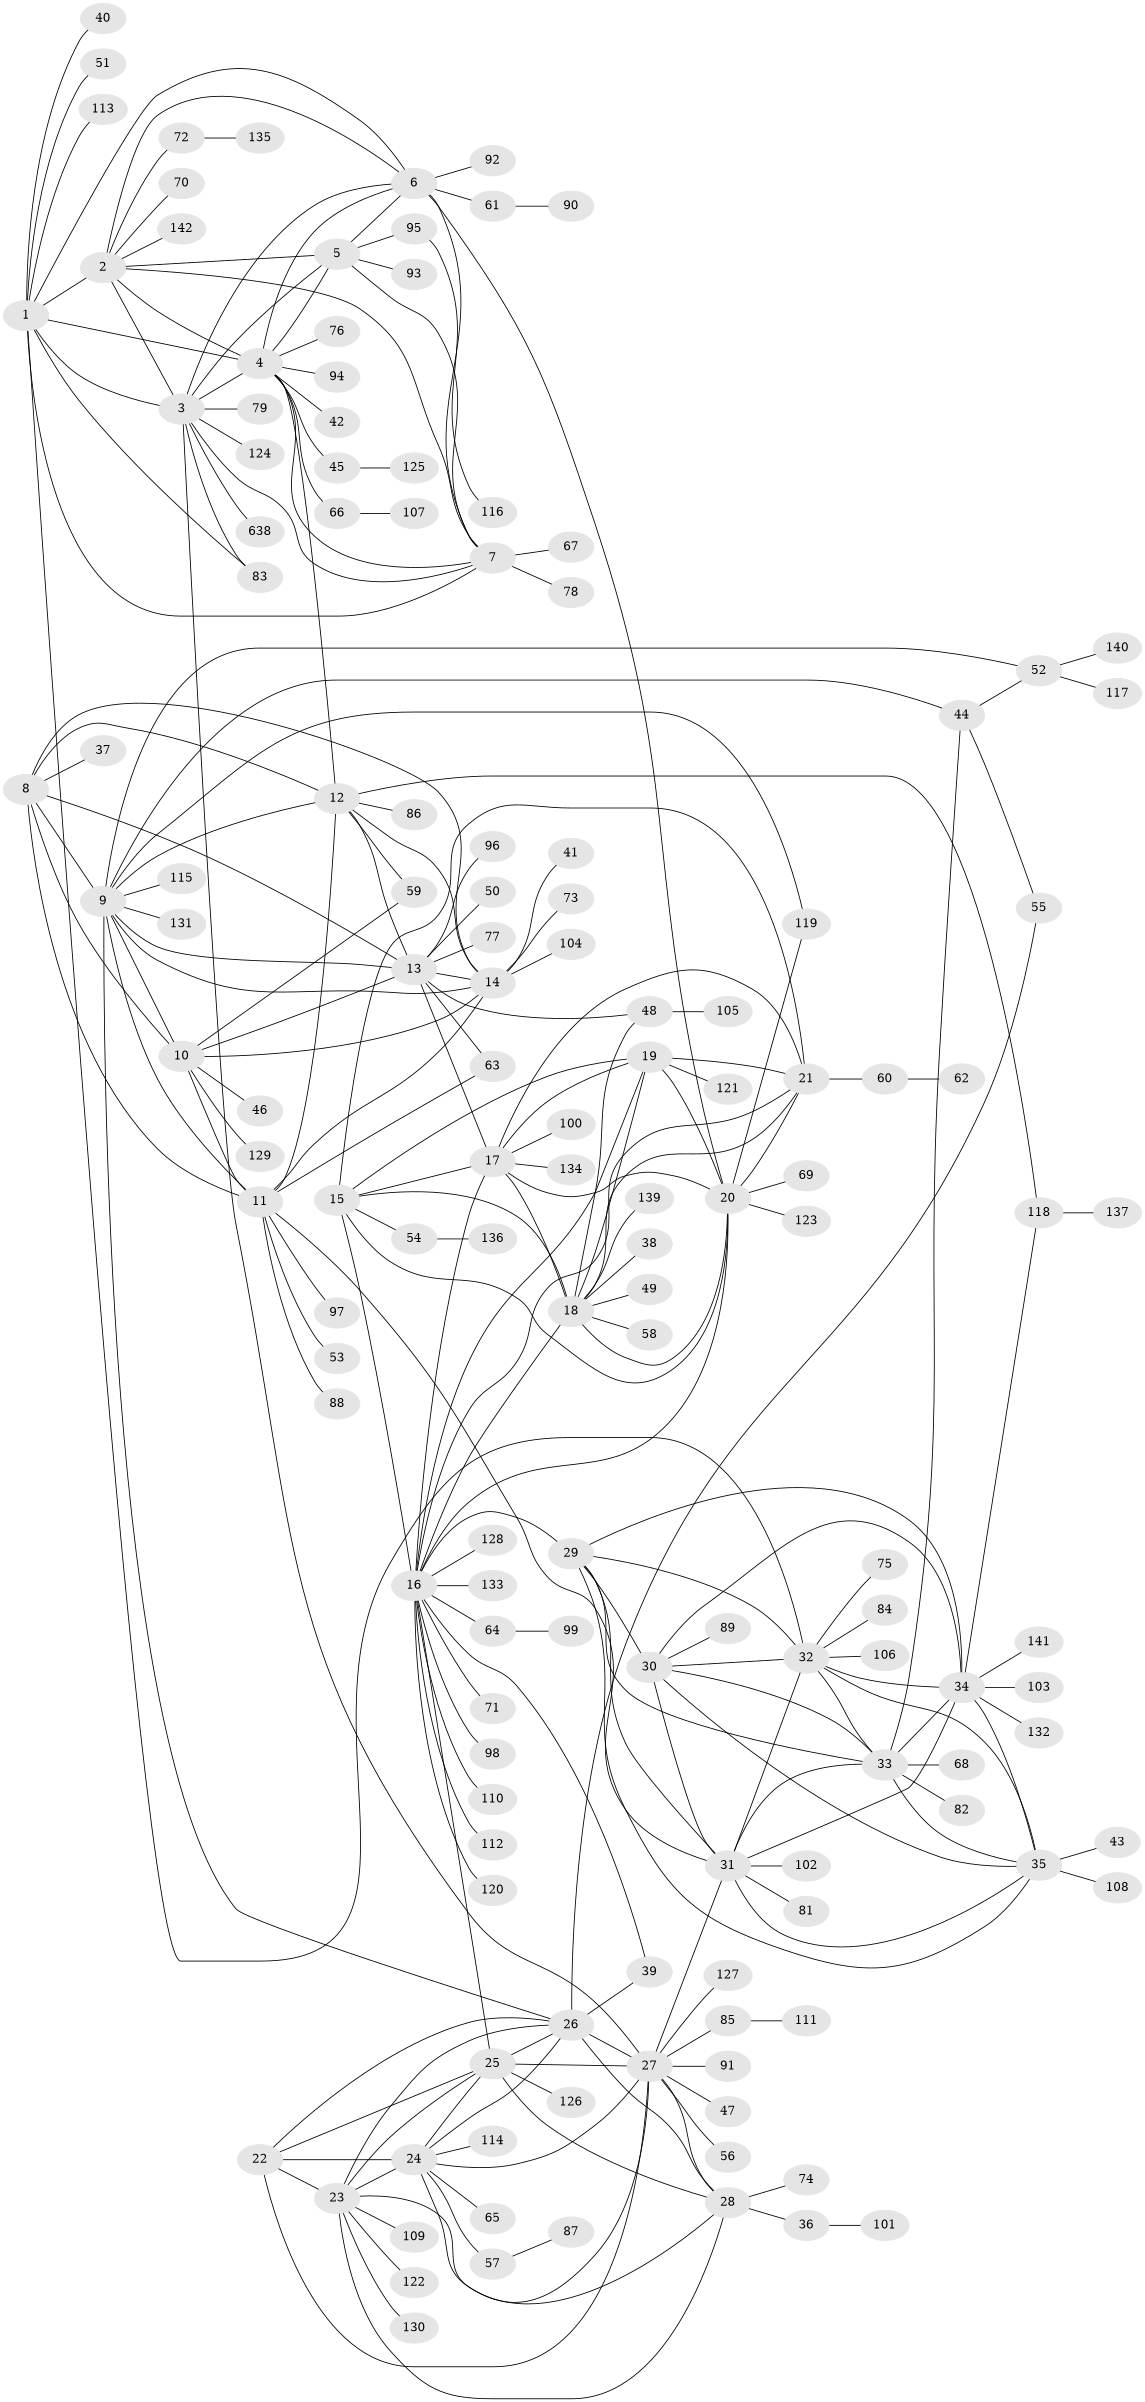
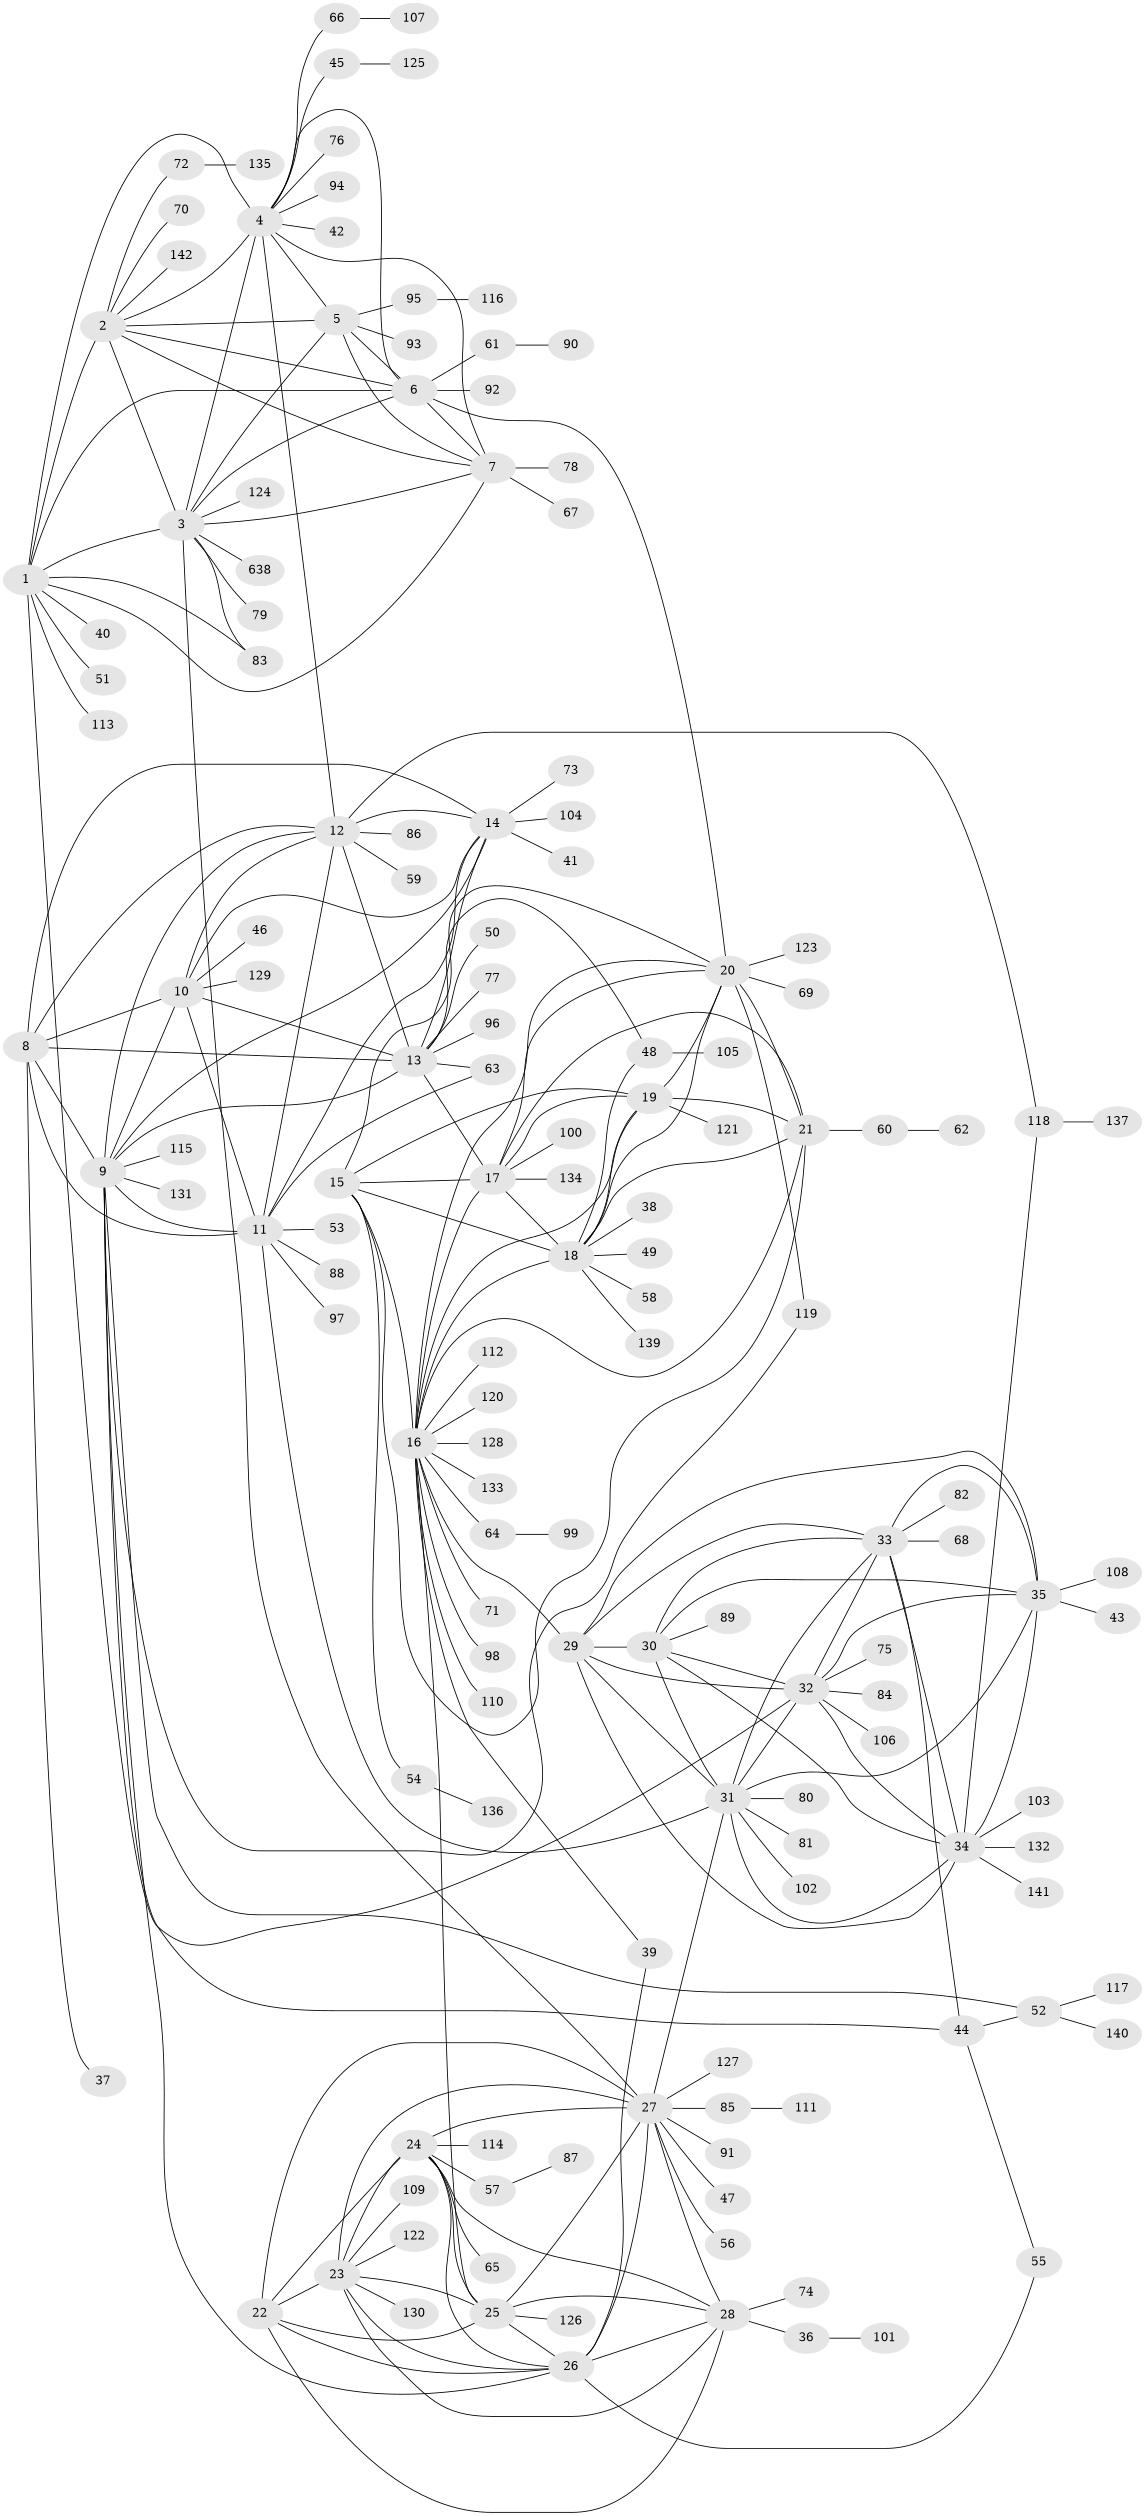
edge "59" -- "10": now "12" -- "10"
node "80": added
edge "22" -- "28": added
